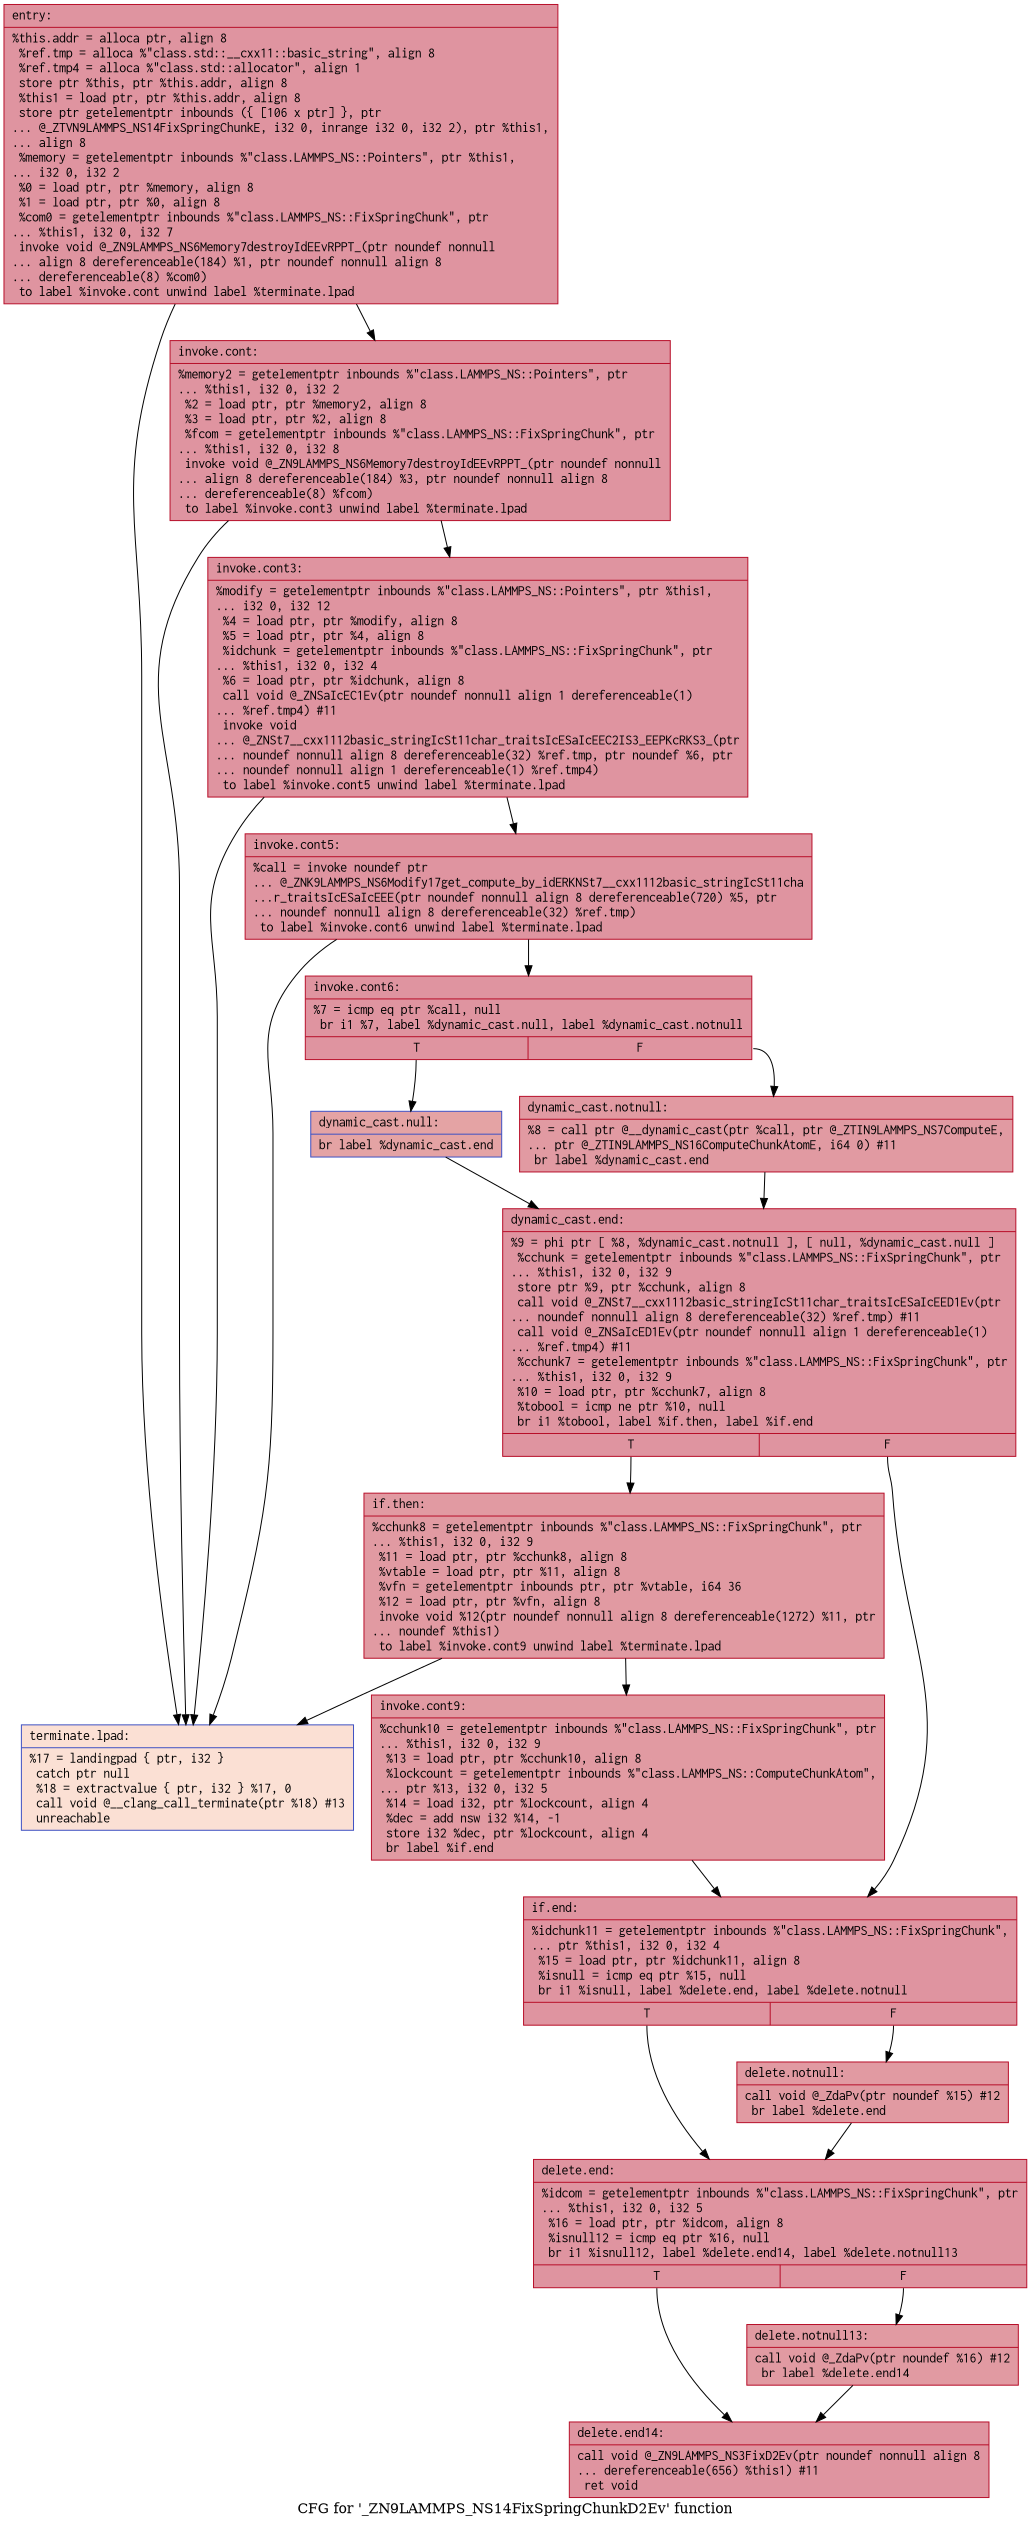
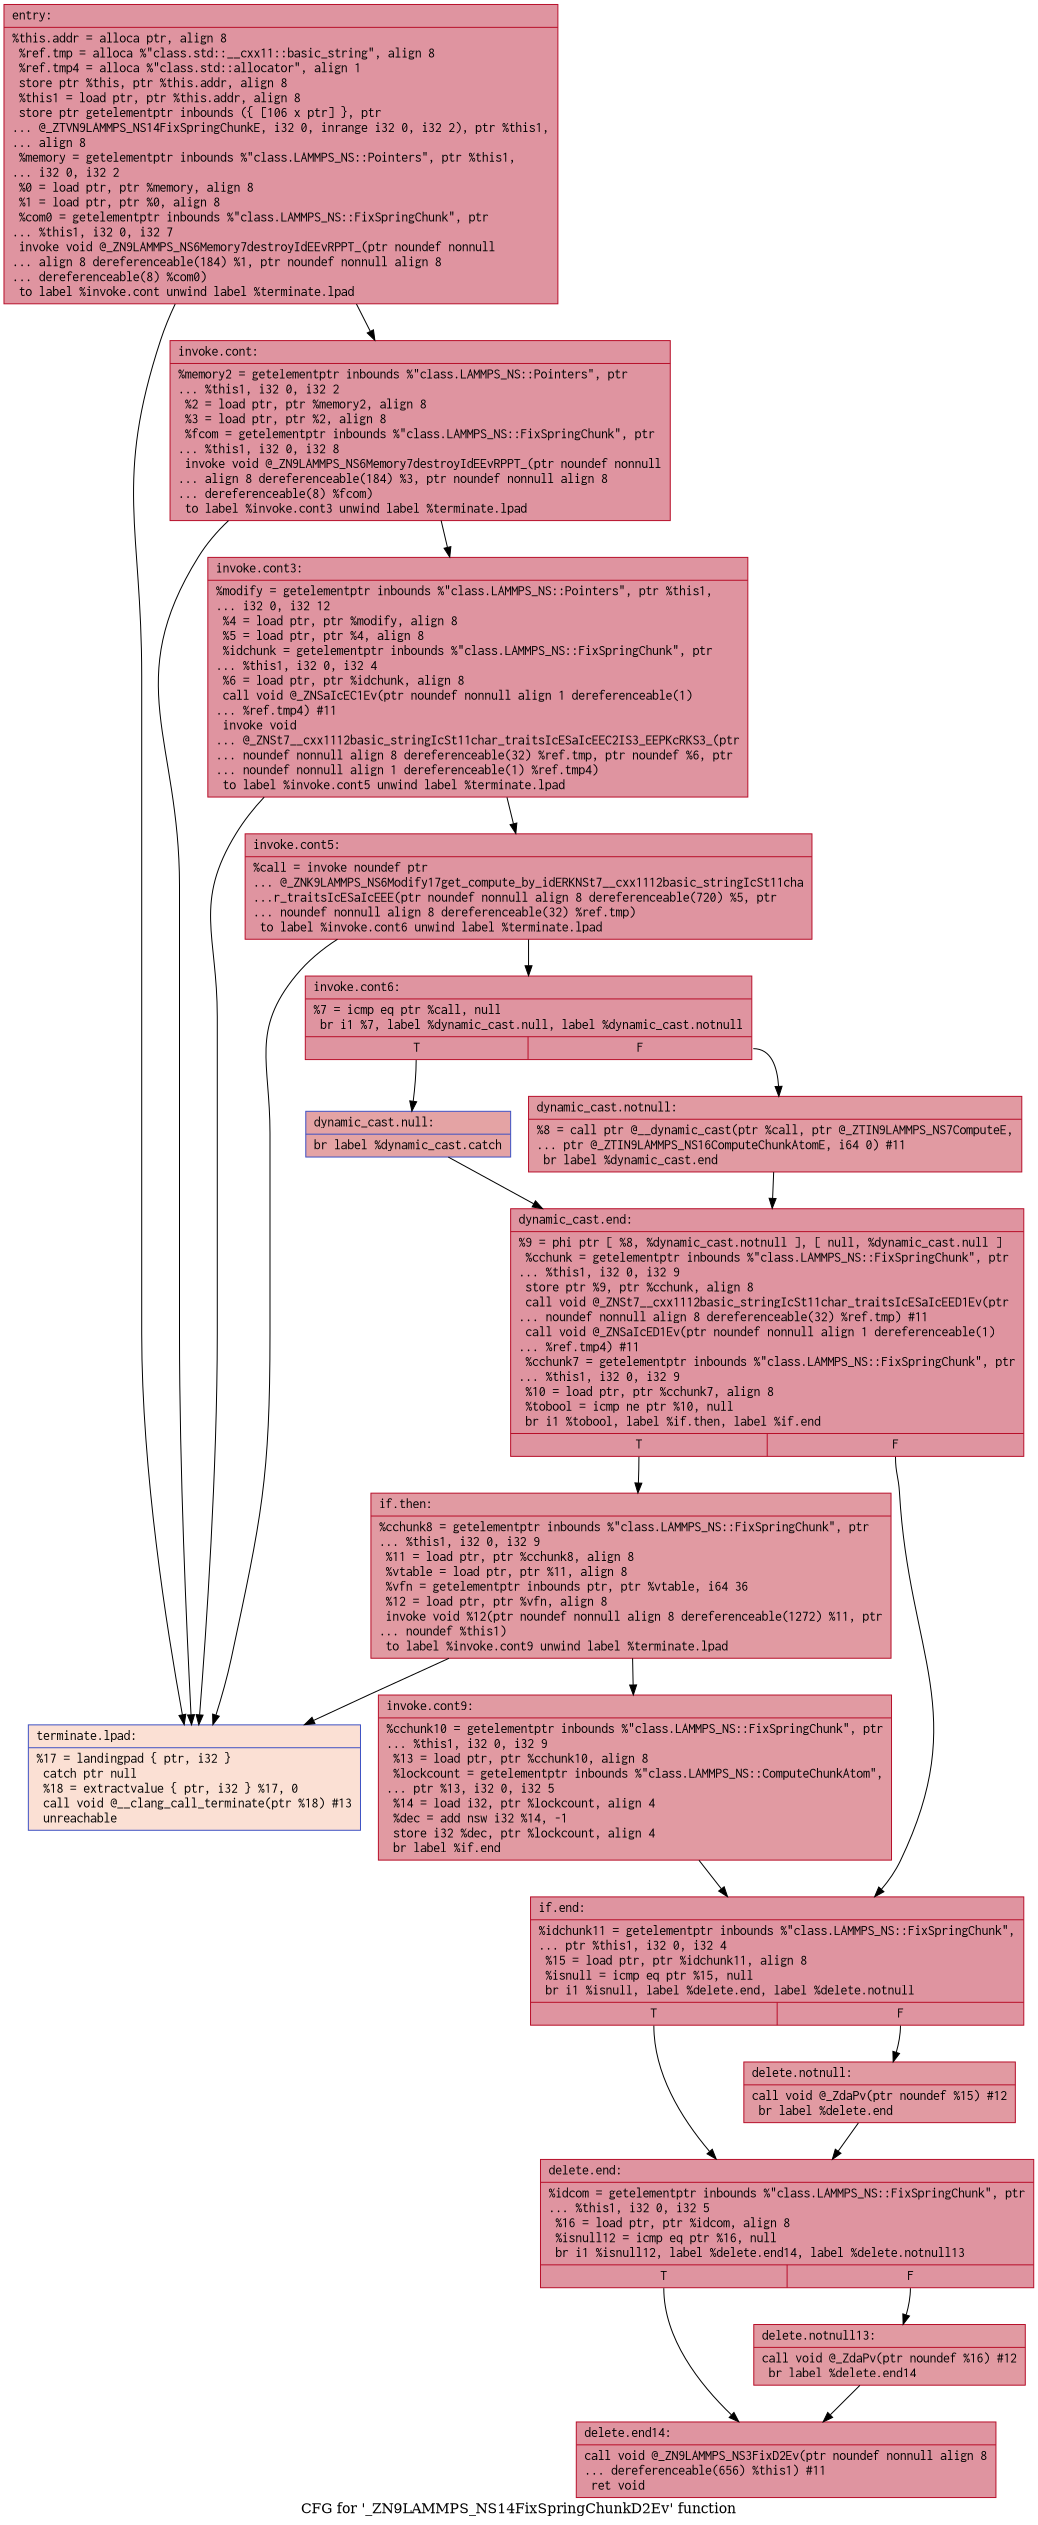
node "dynamic_cast.null:": text "br label %dynamic_cast.end" -> "br label %dynamic_cast.catch"
